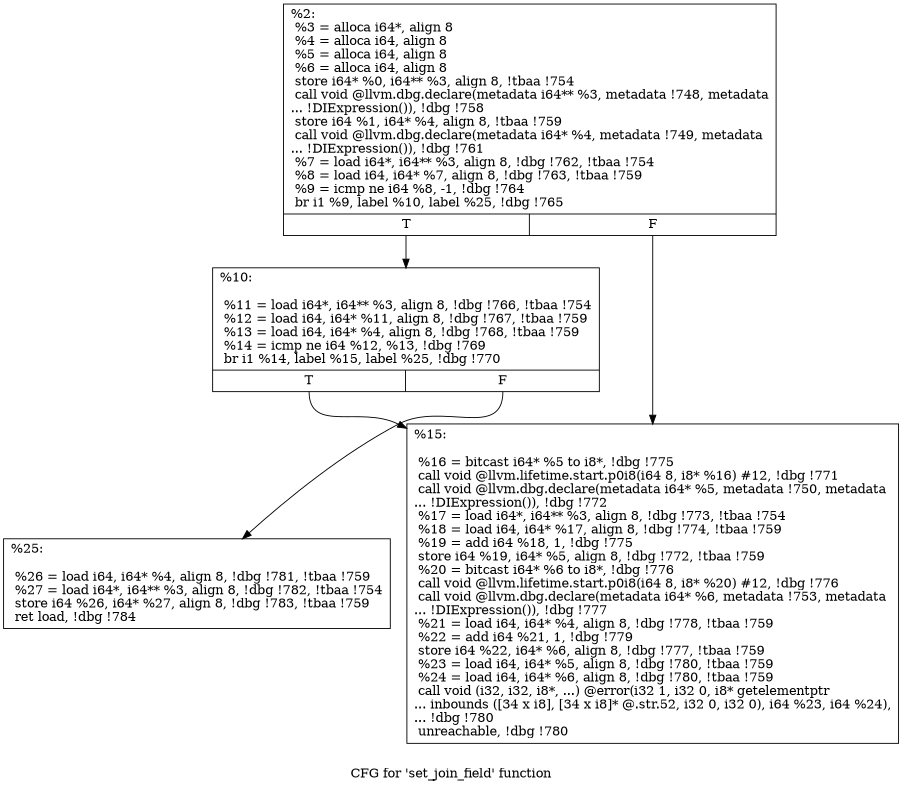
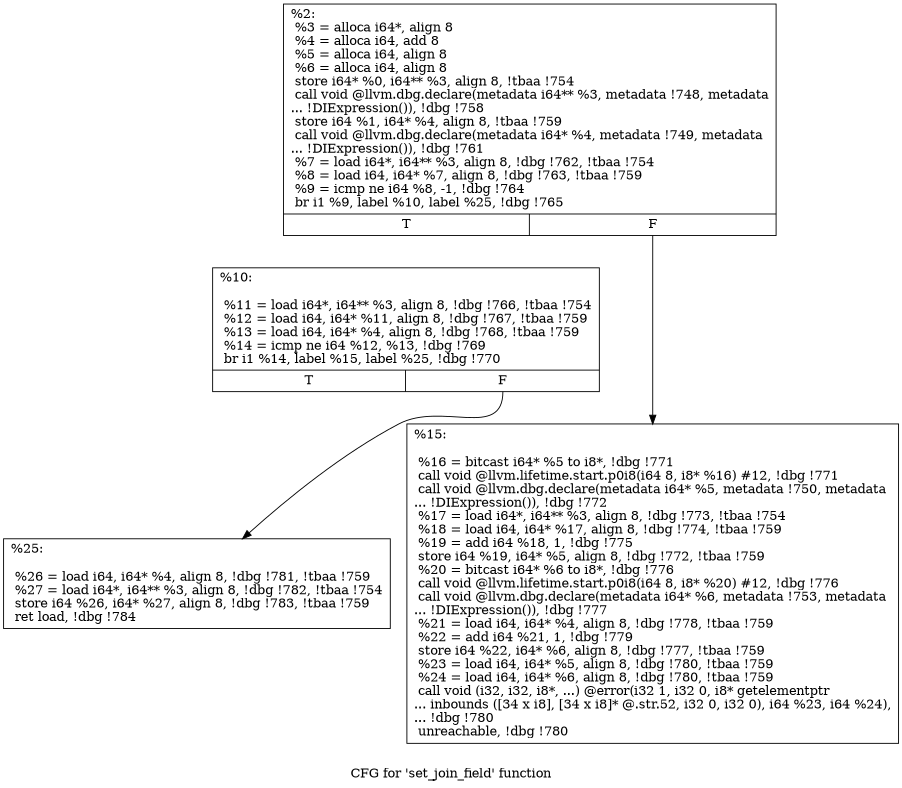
node "%2:": text "%4 = alloca i64, align 8" -> "%4 = alloca i64, add 8"
edge "%2:" -> "%10:": removed
edge "%10:" -> "%15:": removed
node "%15:": text "%16 = bitcast i64* %5 to i8*, !dbg !775" -> "%16 = bitcast i64* %5 to i8*, !dbg !771"
